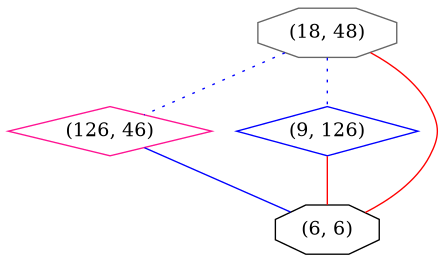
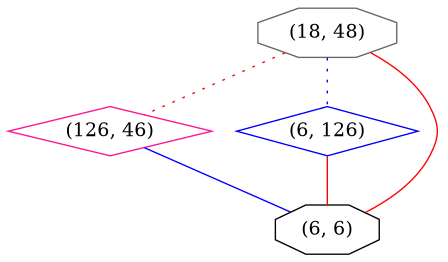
edge "(18, 48)" -- "(126, 46)": color blue -> red
node "(9, 126)": label "(9, 126)" -> "(6, 126)"
